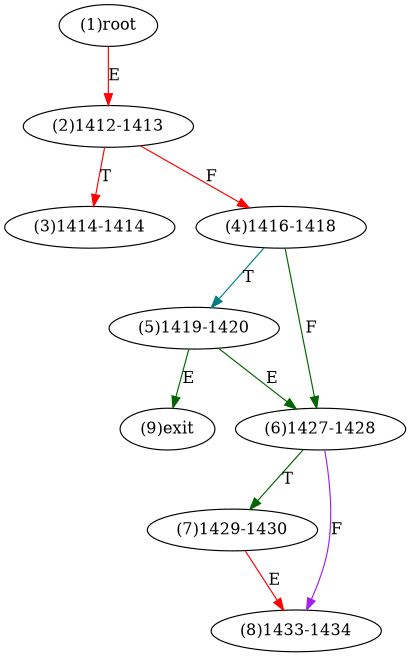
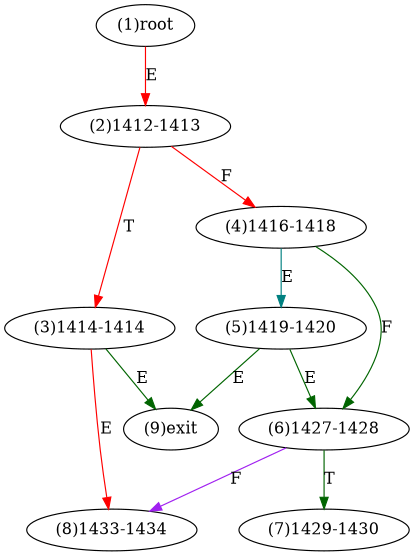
edge "(4)1416-1418" -> "(5)1419-1420": label "T" -> "E"
edge "(3)1414-1414" -> "(9)exit": added, label "E"
edge "(7)1429-1430" -> "(8)1433-1434": now "(3)1414-1414" -> "(8)1433-1434"
